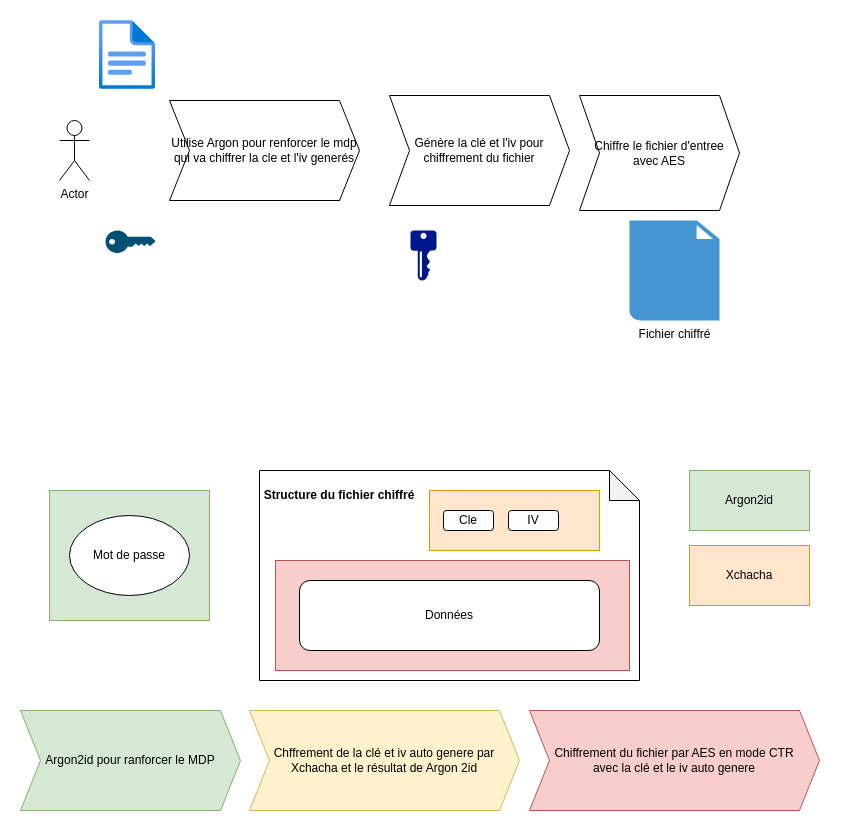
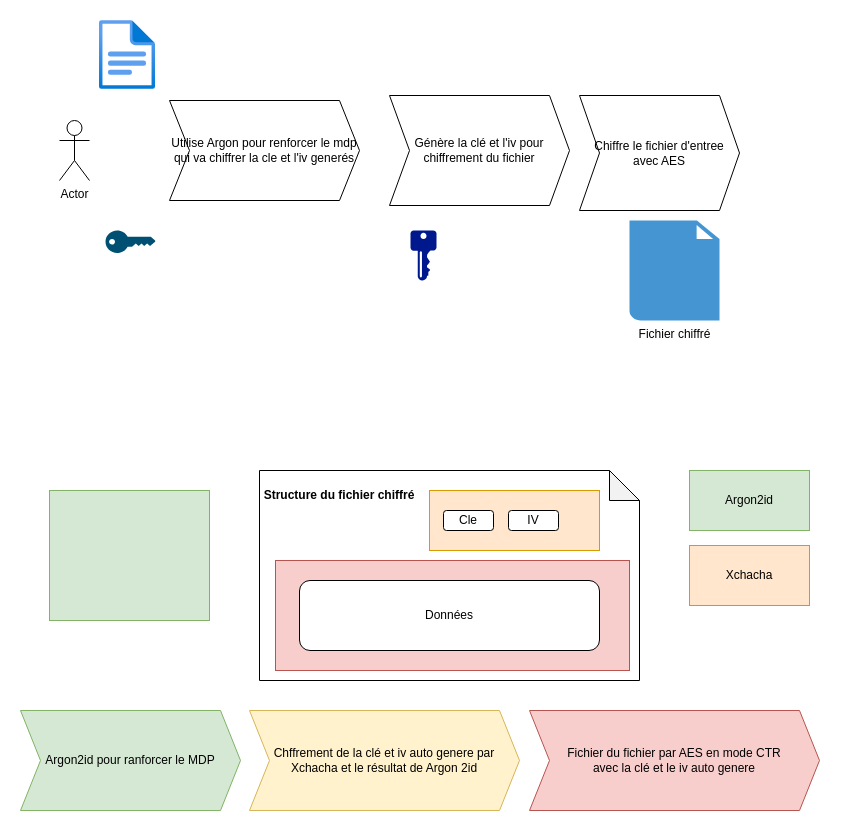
node "Mot de passe": removed
node "Chiffrement du fichier par AES en mode CTR avec la clé et le iv auto genere": label "Chiffrement du fichier par AES en mode CTR avec la clé et le iv auto genere" -> "Fichier du fichier par AES en mode CTR avec la clé et le iv auto genere"
